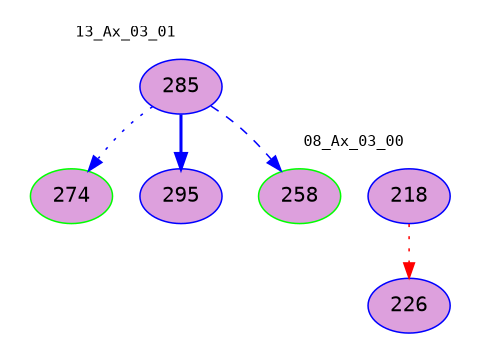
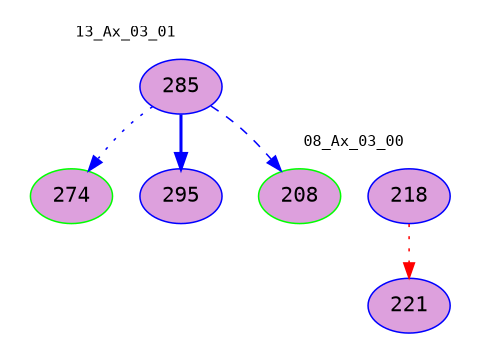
node "258": label "258" -> "208"
node "226": label "226" -> "221"
